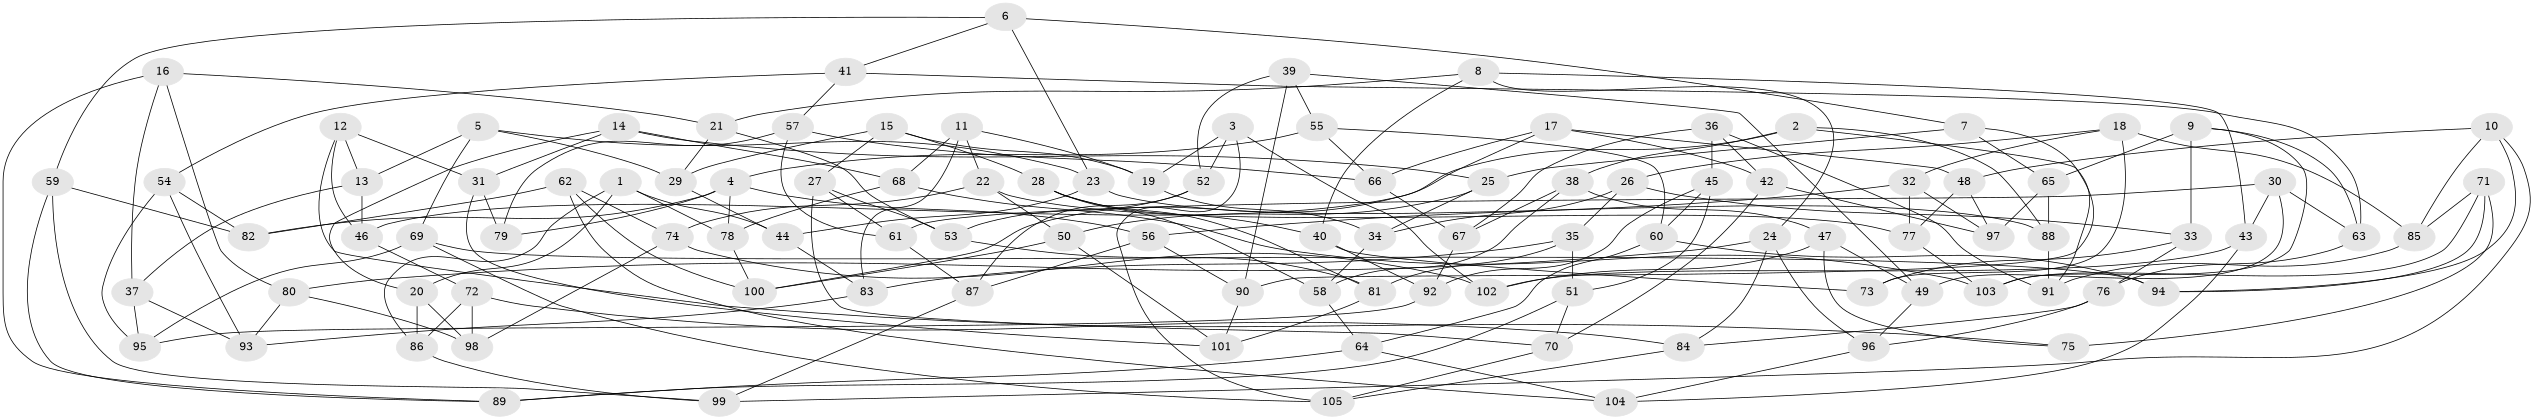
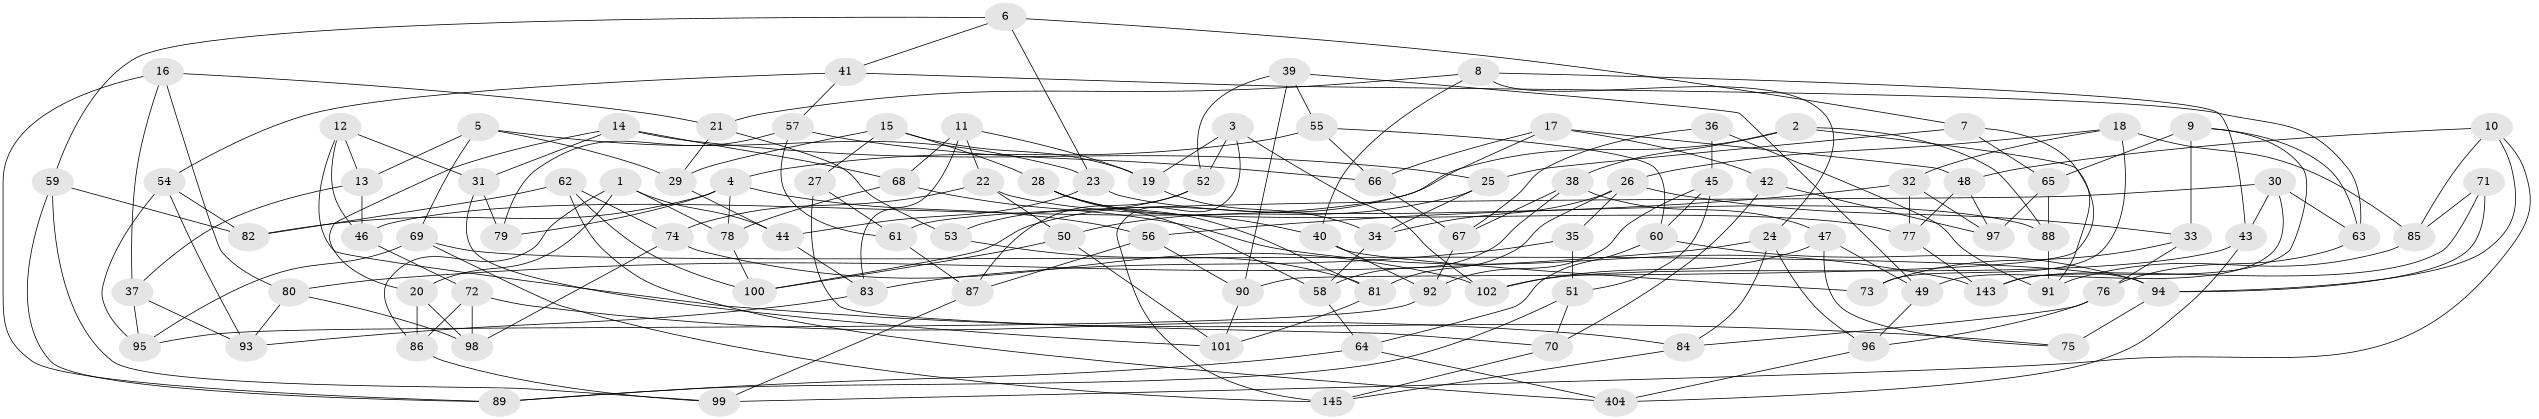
edge "36" -- "42": removed
edge "27" -- "53": removed
edge "35" -- "81": now "26" -- "81"
node "103": label "103" -> "143"
edge "71" -- "75": now "94" -- "75"
node "105": label "105" -> "145"
node "104": label "104" -> "404"
